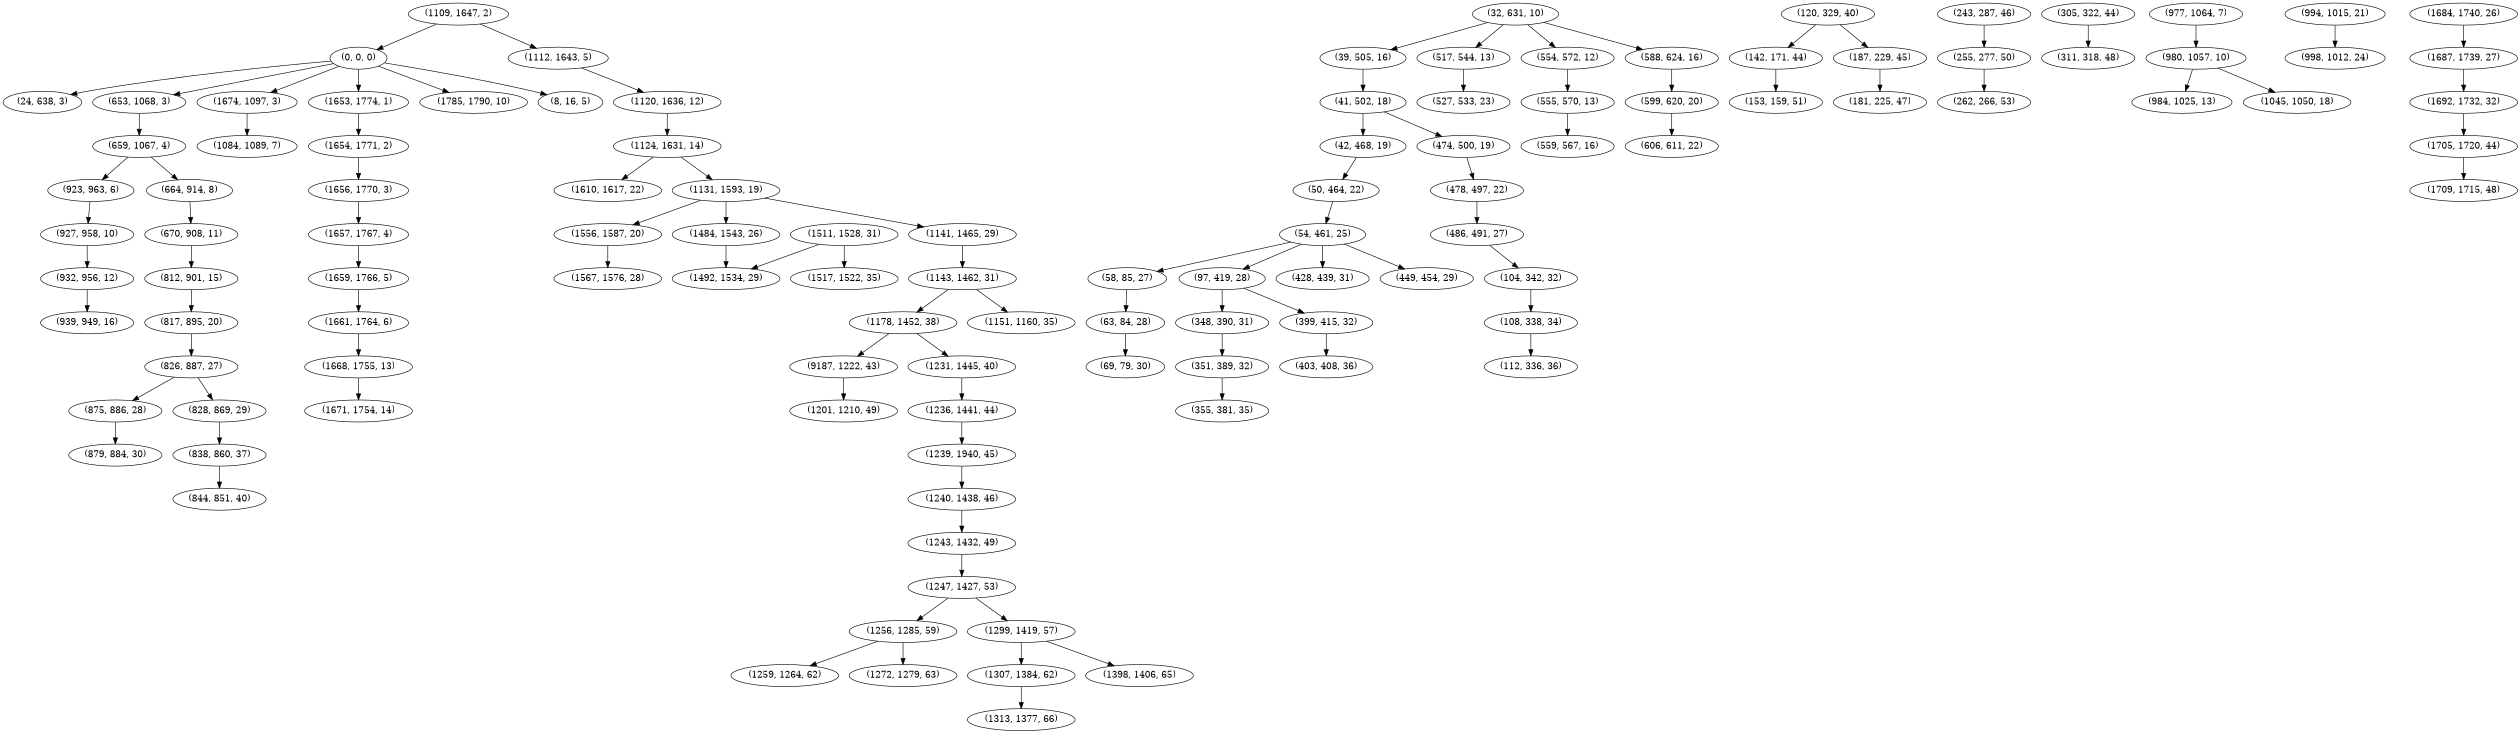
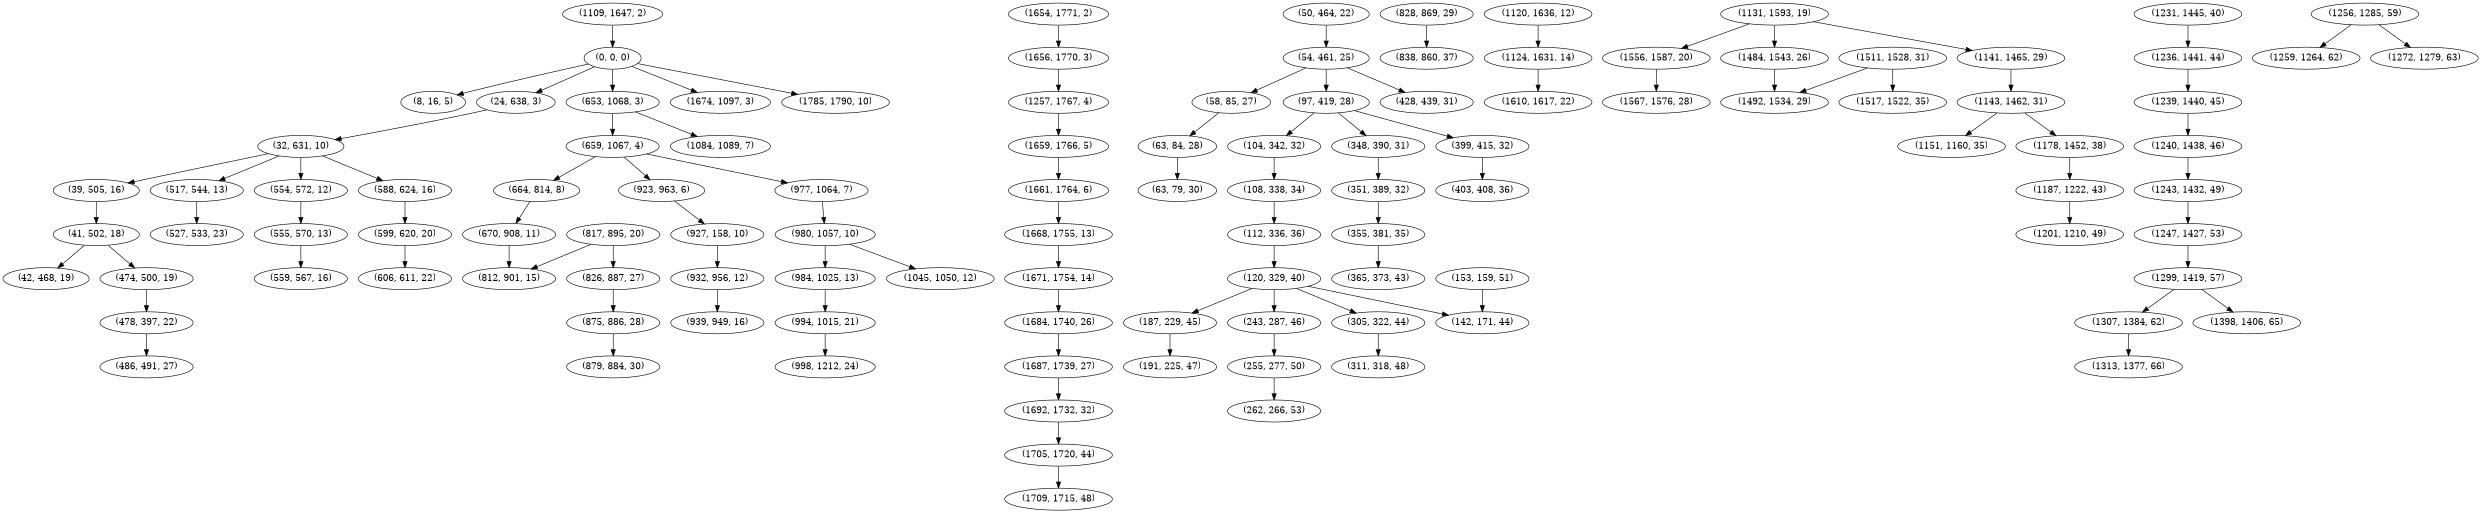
node "(1112, 1643, 5)": removed
node "(998, 1012, 24)": label "(998, 1012, 24)" -> "(998, 1212, 24)"
edge "(142, 171, 44)" -> "(153, 159, 51)": reversed
node "(1653, 1774, 1)": removed
node "(181, 225, 47)": label "(181, 225, 47)" -> "(191, 225, 47)"
node "(1045, 1050, 18)": label "(1045, 1050, 18)" -> "(1045, 1050, 12)"
edge "(1674, 1097, 3)" -> "(1084, 1089, 7)": now "(653, 1068, 3)" -> "(1084, 1089, 7)"
edge "(24, 638, 3)" -> "(32, 631, 10)": added
edge "(42, 468, 19)" -> "(50, 464, 22)": removed
edge "(1124, 1631, 14)" -> "(1131, 1593, 19)": removed
edge "(659, 1067, 4)" -> "(977, 1064, 7)": added
node "(664, 914, 8)": label "(664, 914, 8)" -> "(664, 814, 8)"
node "(478, 497, 22)": label "(478, 497, 22)" -> "(478, 397, 22)"
node "(927, 958, 10)": label "(927, 958, 10)" -> "(927, 158, 10)"
node "(1657, 1767, 4)": label "(1657, 1767, 4)" -> "(1257, 1767, 4)"
edge "(112, 336, 36)" -> "(120, 329, 40)": added
edge "(486, 491, 27)" -> "(104, 342, 32)": now "(97, 419, 28)" -> "(104, 342, 32)"
node "(365, 373, 43)": added
node "(449, 454, 29)": removed
edge "(812, 901, 15)" -> "(817, 895, 20)": reversed
edge "(984, 1025, 13)" -> "(994, 1015, 21)": added
edge "(1671, 1754, 14)" -> "(1684, 1740, 26)": added
edge "(120, 329, 40)" -> "(243, 287, 46)": added
edge "(120, 329, 40)" -> "(305, 322, 44)": added
edge "(1178, 1452, 38)" -> "(1231, 1445, 40)": removed
node "(9187, 1222, 43)": label "(9187, 1222, 43)" -> "(1187, 1222, 43)"
node "(69, 79, 30)": label "(69, 79, 30)" -> "(63, 79, 30)"
edge "(826, 887, 27)" -> "(828, 869, 29)": removed
node "(1239, 1940, 45)": label "(1239, 1940, 45)" -> "(1239, 1440, 45)"
node "(844, 851, 40)": removed
edge "(1247, 1427, 53)" -> "(1256, 1285, 59)": removed
